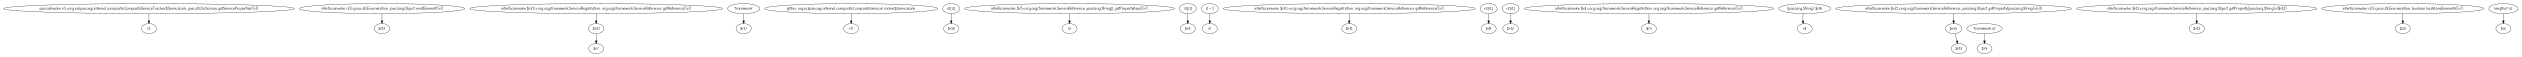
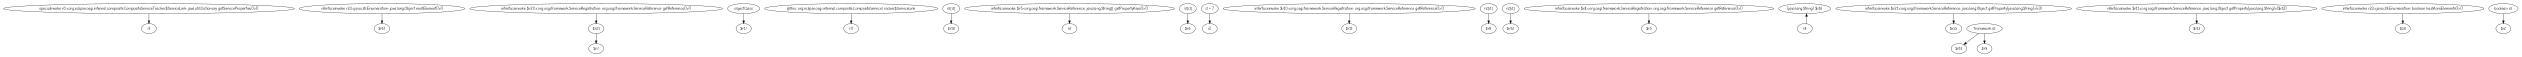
node "'framework'": label "'framework'" -> "'objectClass'"
node "i1 + 1": label "i1 + 1" -> "i1 + 7"
node "lengthof r2": label "lengthof r2" -> "boolean r2"
edge "(java.lang.String) $r16" -> "r4": reversed
edge "$r22" -> "$r18": now "'framework.id'" -> "$r18"
